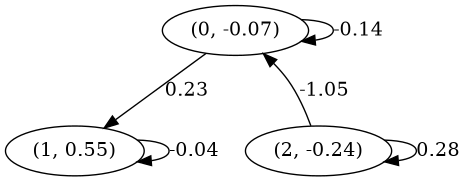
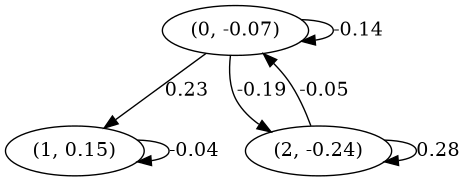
edge "(2, -0.24)" -> "(0, -0.07)": label "-1.05" -> "-0.05"
edge "(0, -0.07)" -> "(2, -0.24)": added, label "-0.19"
node "(1, 0.55)": label "(1, 0.55)" -> "(1, 0.15)"
